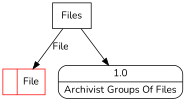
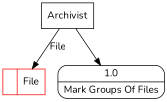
node "Files": label "Files" -> "Archivist"
node "1.0": text "Archivist Groups Of Files" -> "Mark Groups Of Files"
